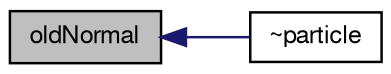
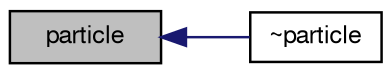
node "oldNormal": label "oldNormal" -> "particle"
